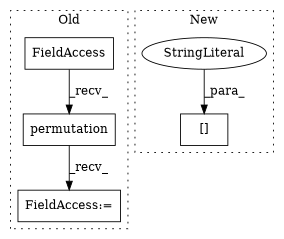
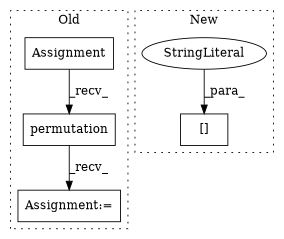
node "FieldAccess": label "FieldAccess" -> "Assignment"
node "FieldAccess:=": label "FieldAccess:=" -> "Assignment:="
